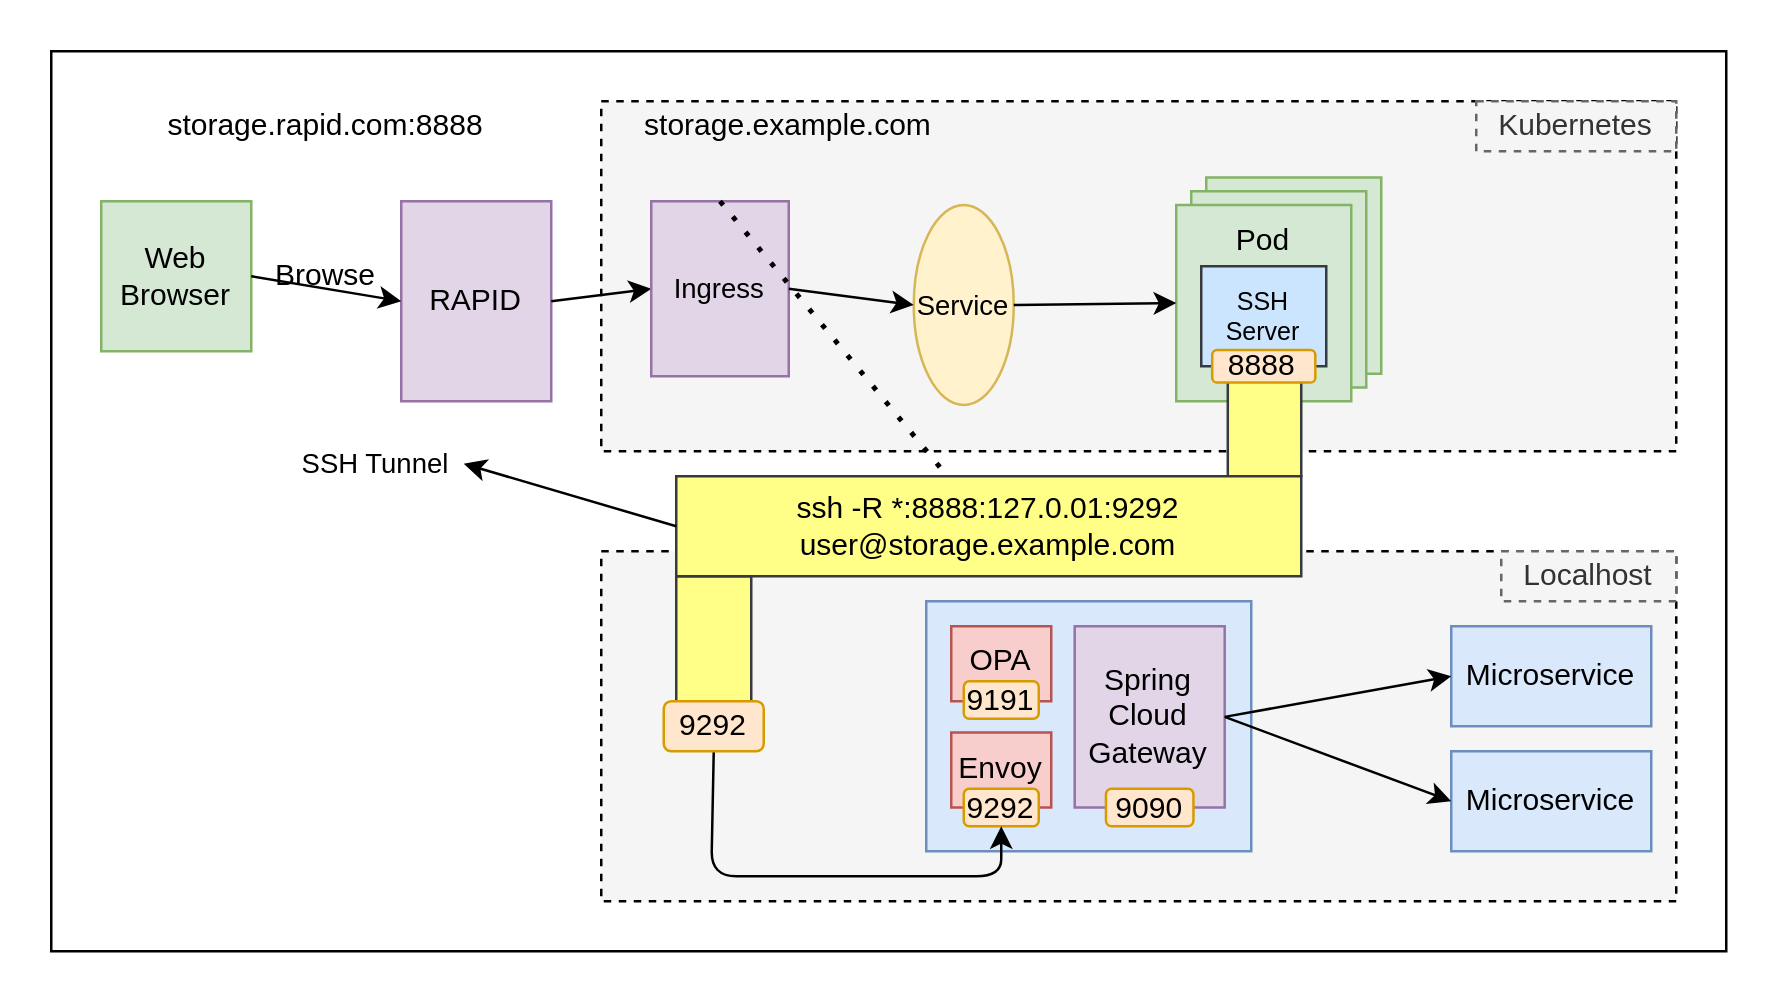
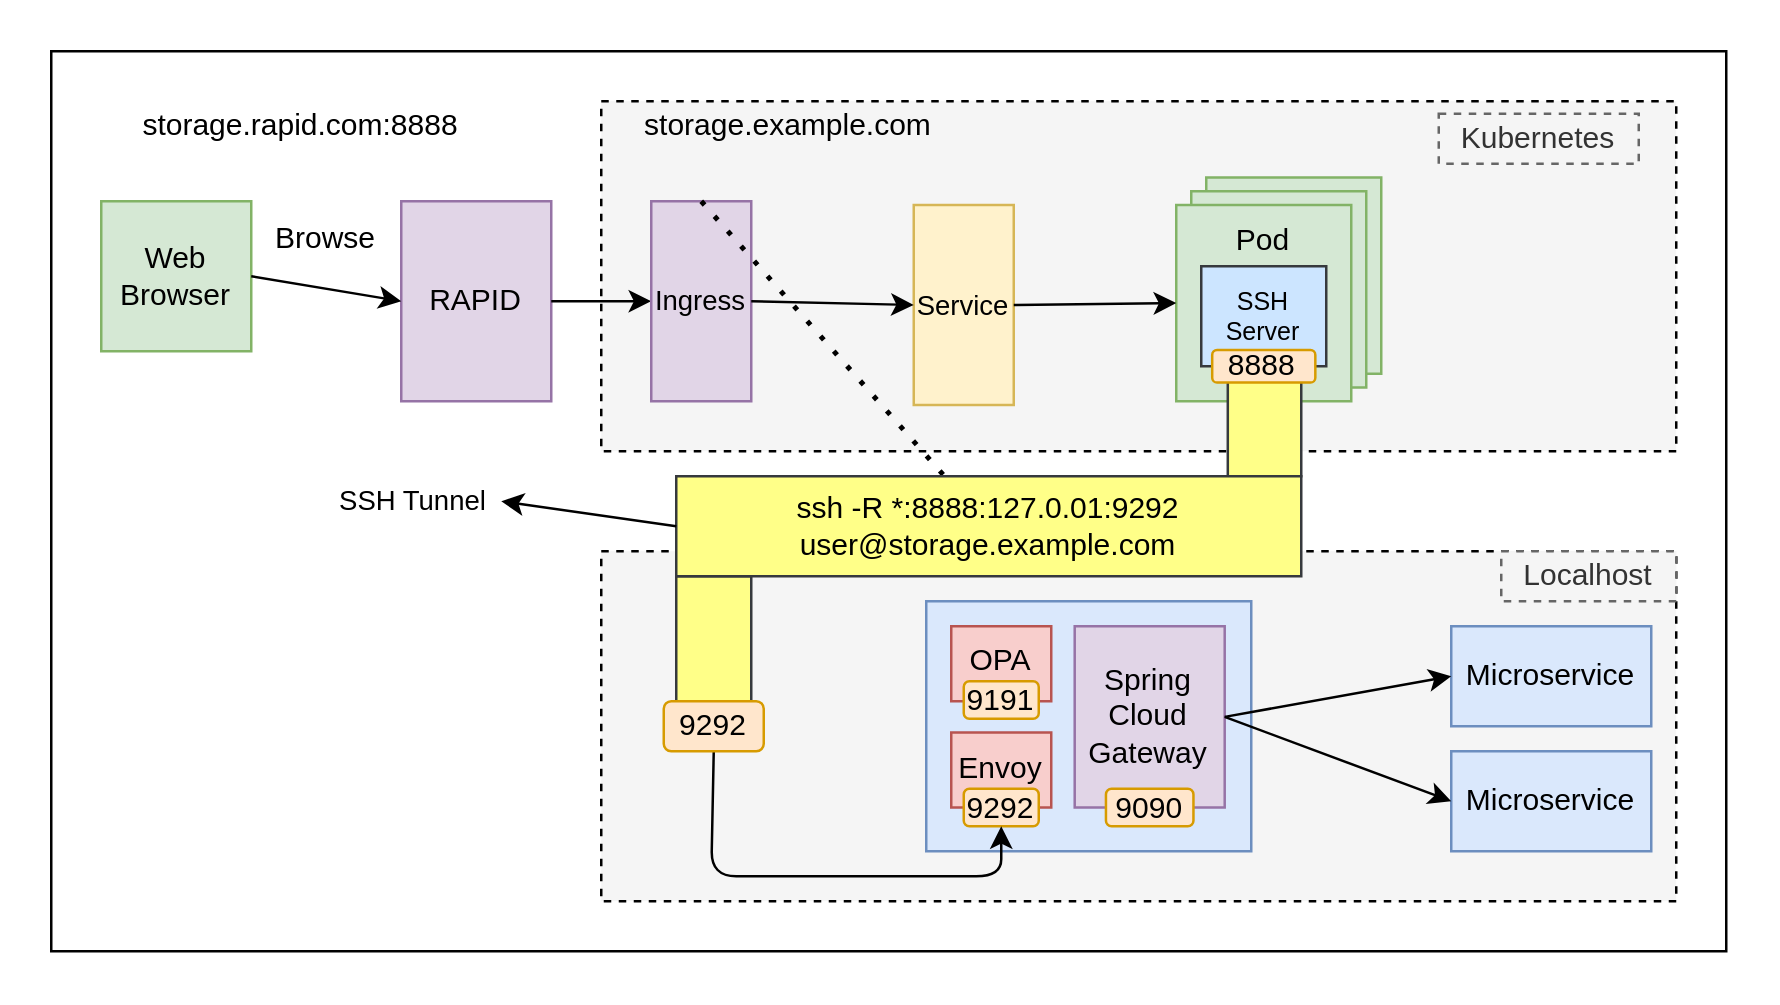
node "storage.rapid.com:8888": moved (326, 126) -> (301, 126)
node "Kubernetes": moved (1576, 126) -> (1539, 139)
node "Browse": moved (326, 276) -> (326, 239)
node "Ingress": size 138x175 -> 100x200
node "Service": shape ellipse -> rectangle
node "SSH Tunnel": moved (376, 464) -> (414, 501)
